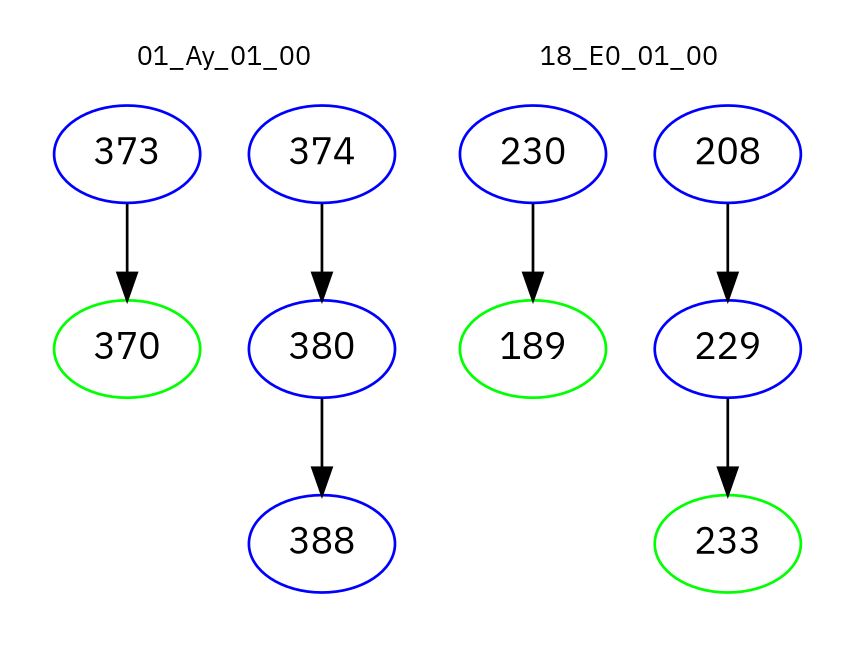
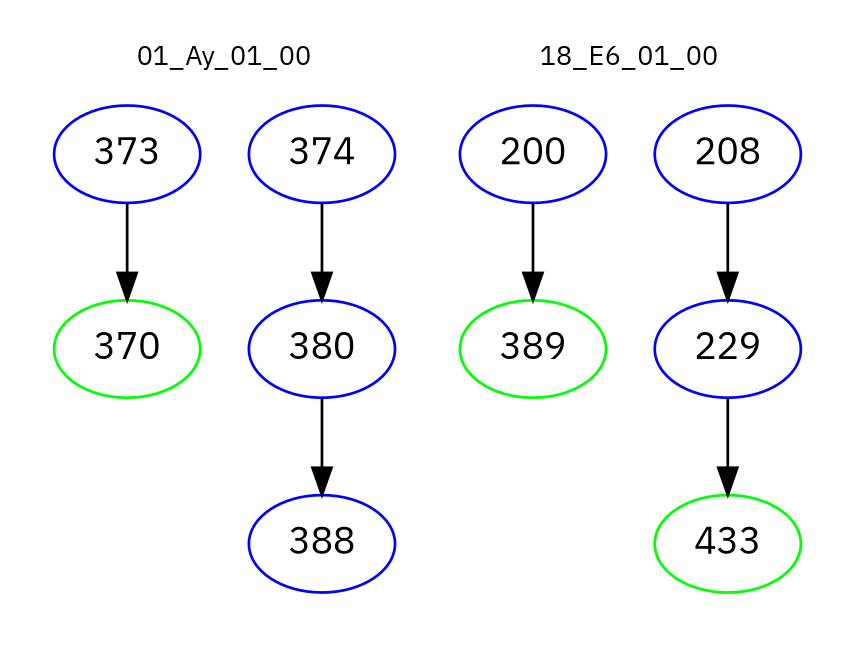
cluster "18_E0_01_00": label "18_E0_01_00" -> "18_E6_01_00"
node "230": label "230" -> "200"
node "189": label "189" -> "389"
node "233": label "233" -> "433"
